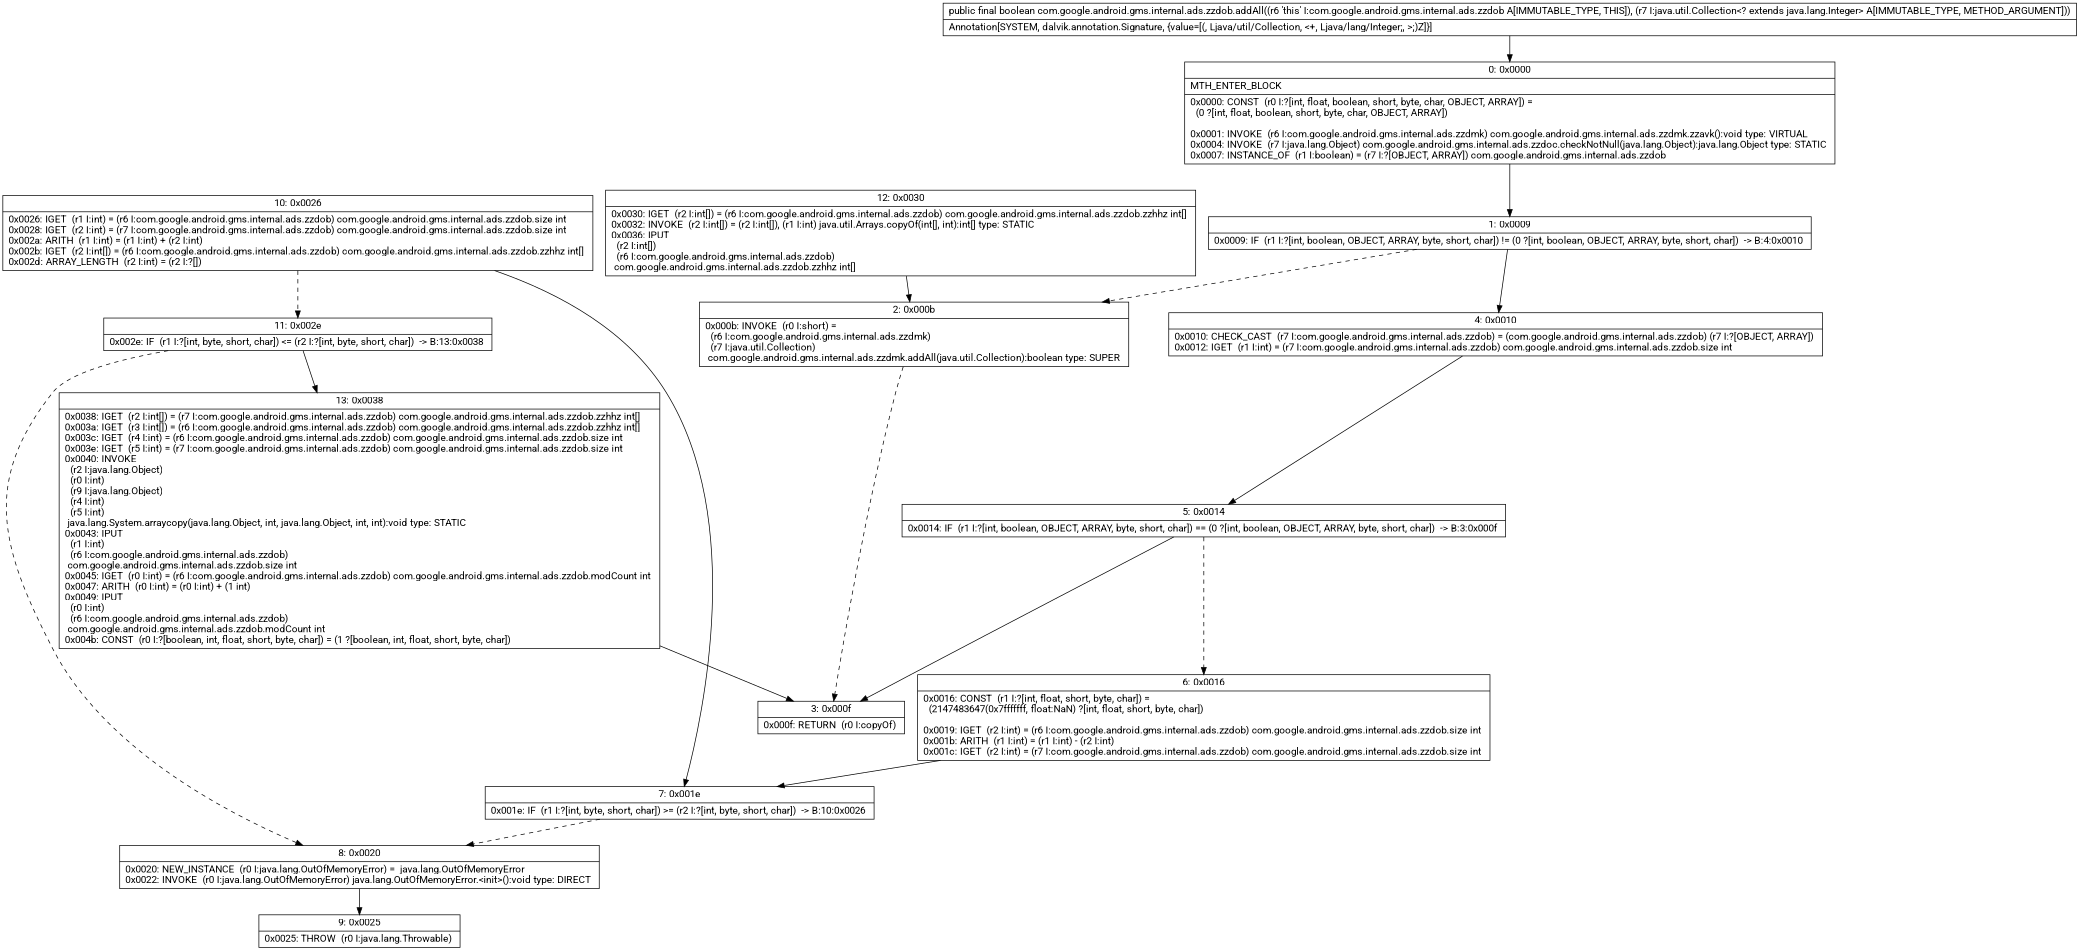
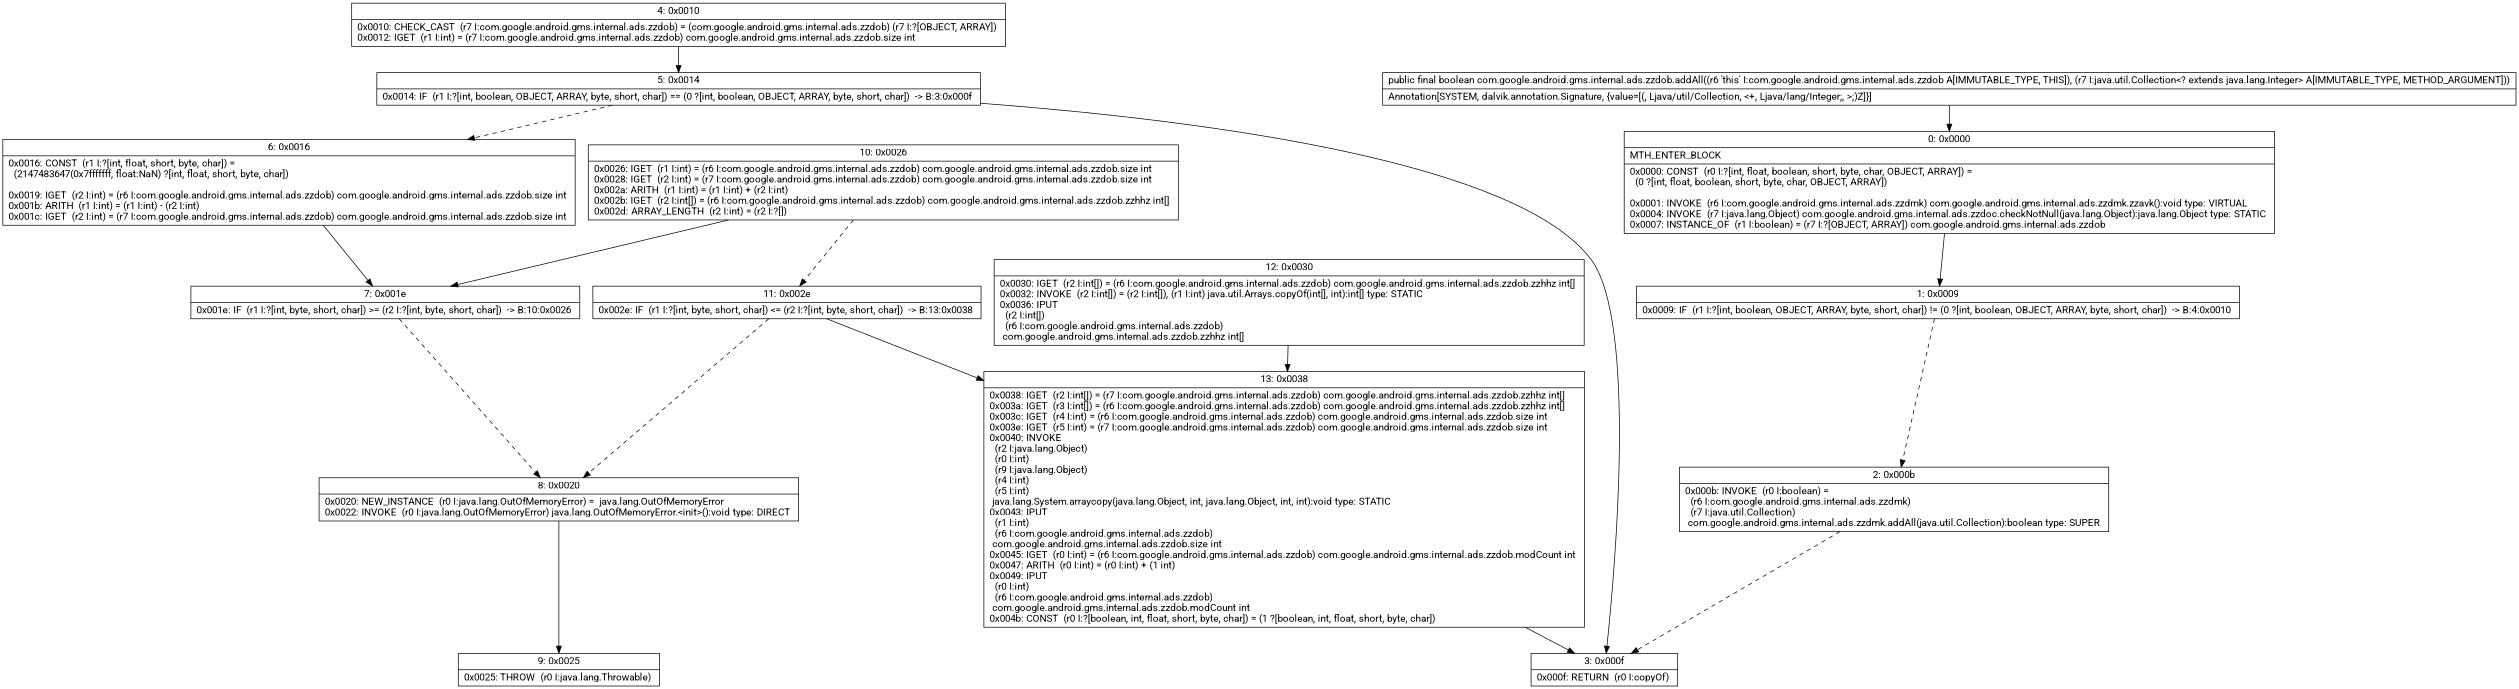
edge "1: 0x0009" -> "4: 0x0010": removed
edge "12: 0x0030" -> "2: 0x000b": now "12: 0x0030" -> "13: 0x0038"
node "2: 0x000b": text "0x000b: INVOKE  (r0 I:short) =" -> "0x000b: INVOKE  (r0 I:boolean) ="
